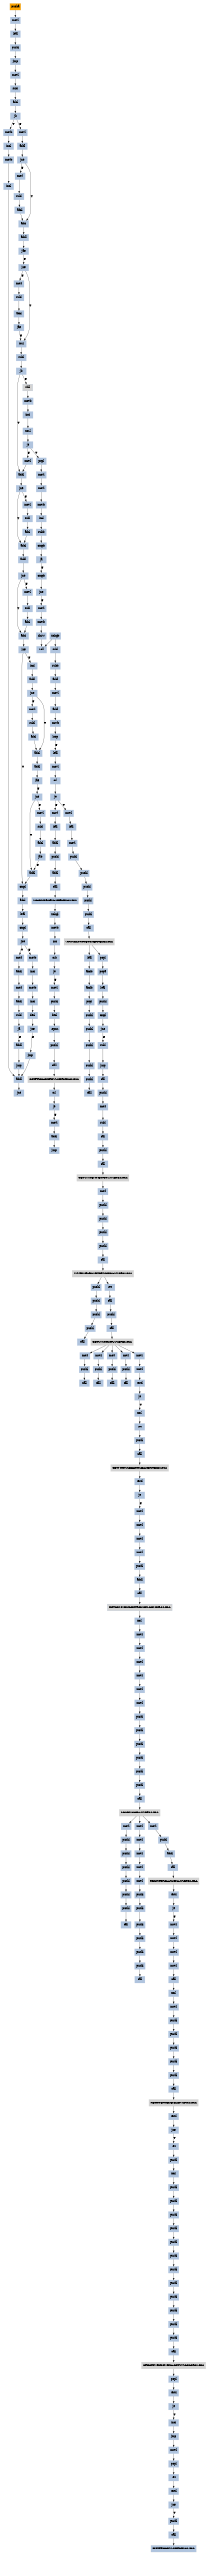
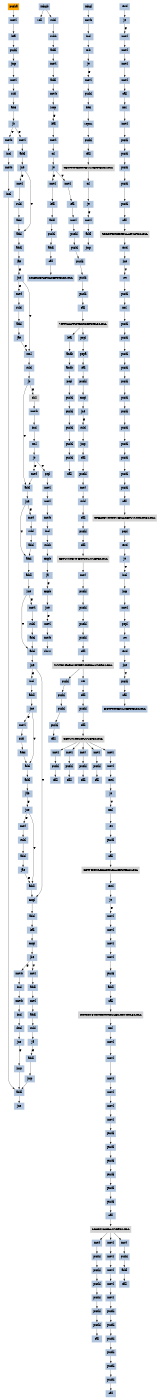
edge "shrw" -> "roll": removed
edge "LOADLIBRARYA-KERNEL32-DLL" -> "xchgl": removed
node "REGISTERCLASSEXA-USER32-DLL": removed
